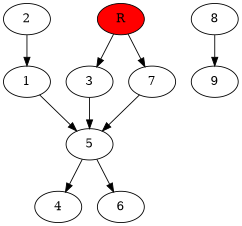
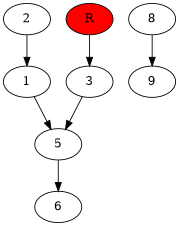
node "7": removed
node "4": removed
